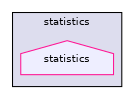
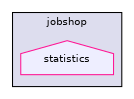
cluster "statistics": label "statistics" -> "jobshop"
